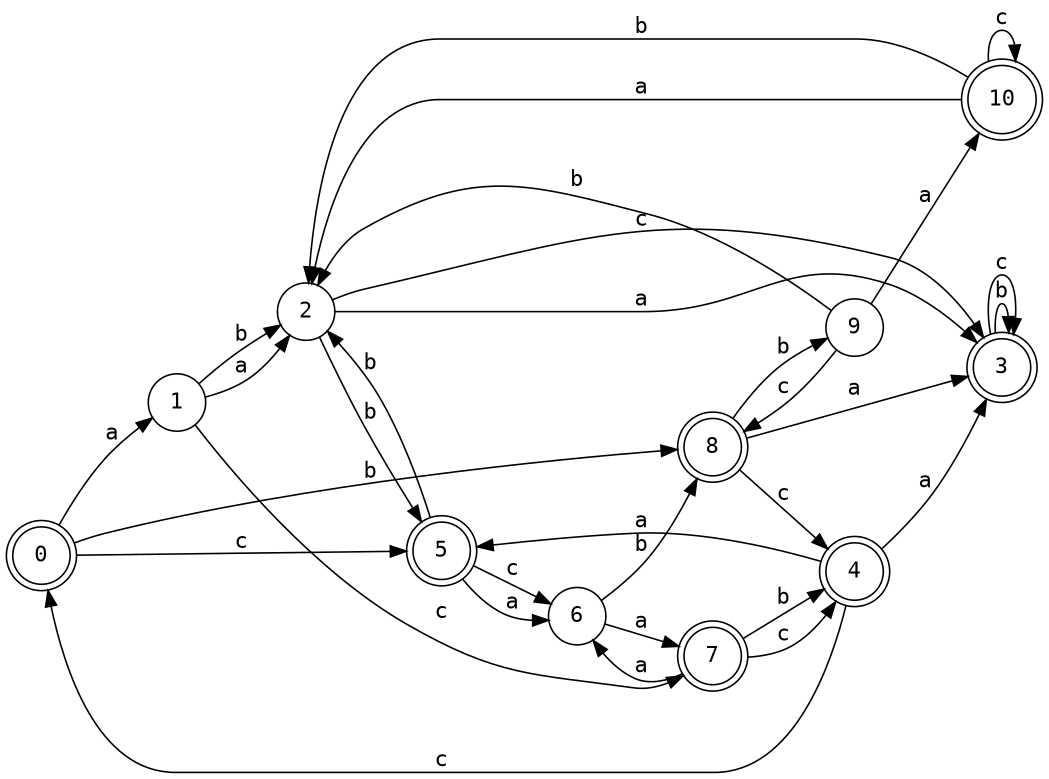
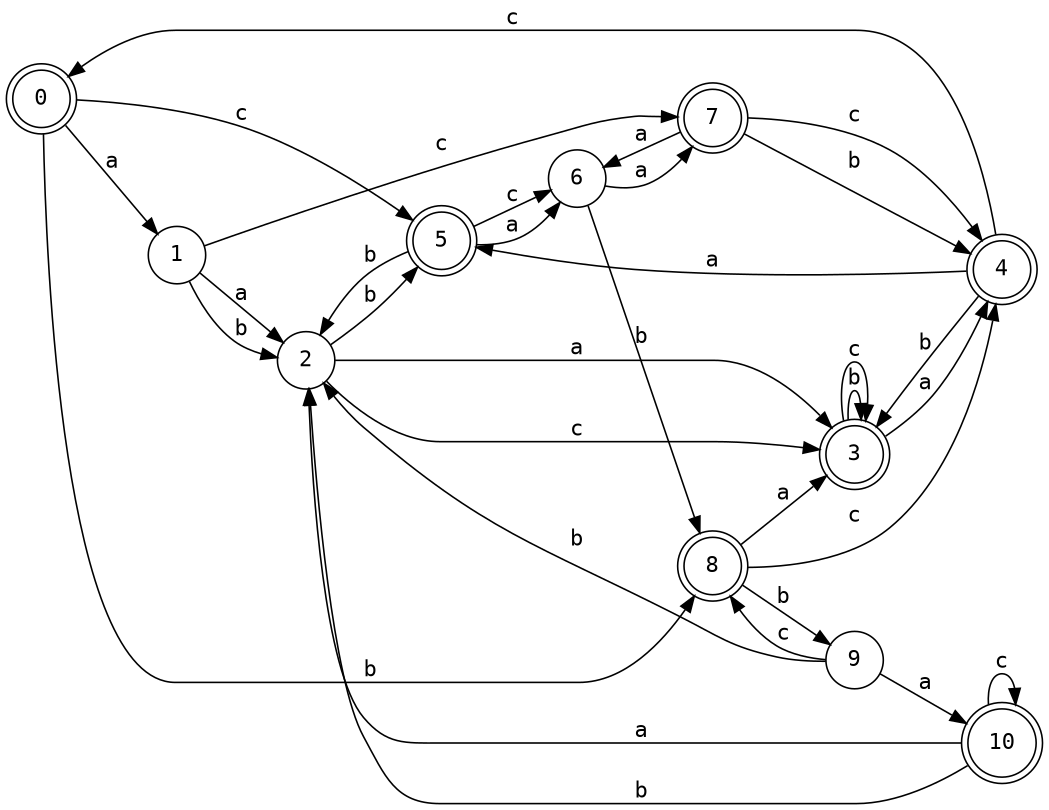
edge "3" -> "4": added, label "a"
edge "4" -> "3": label "a" -> "b"
